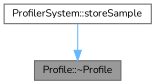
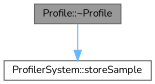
edge "ProfilerSystem::storeSample" -> "Profile::~Profile": reversed
